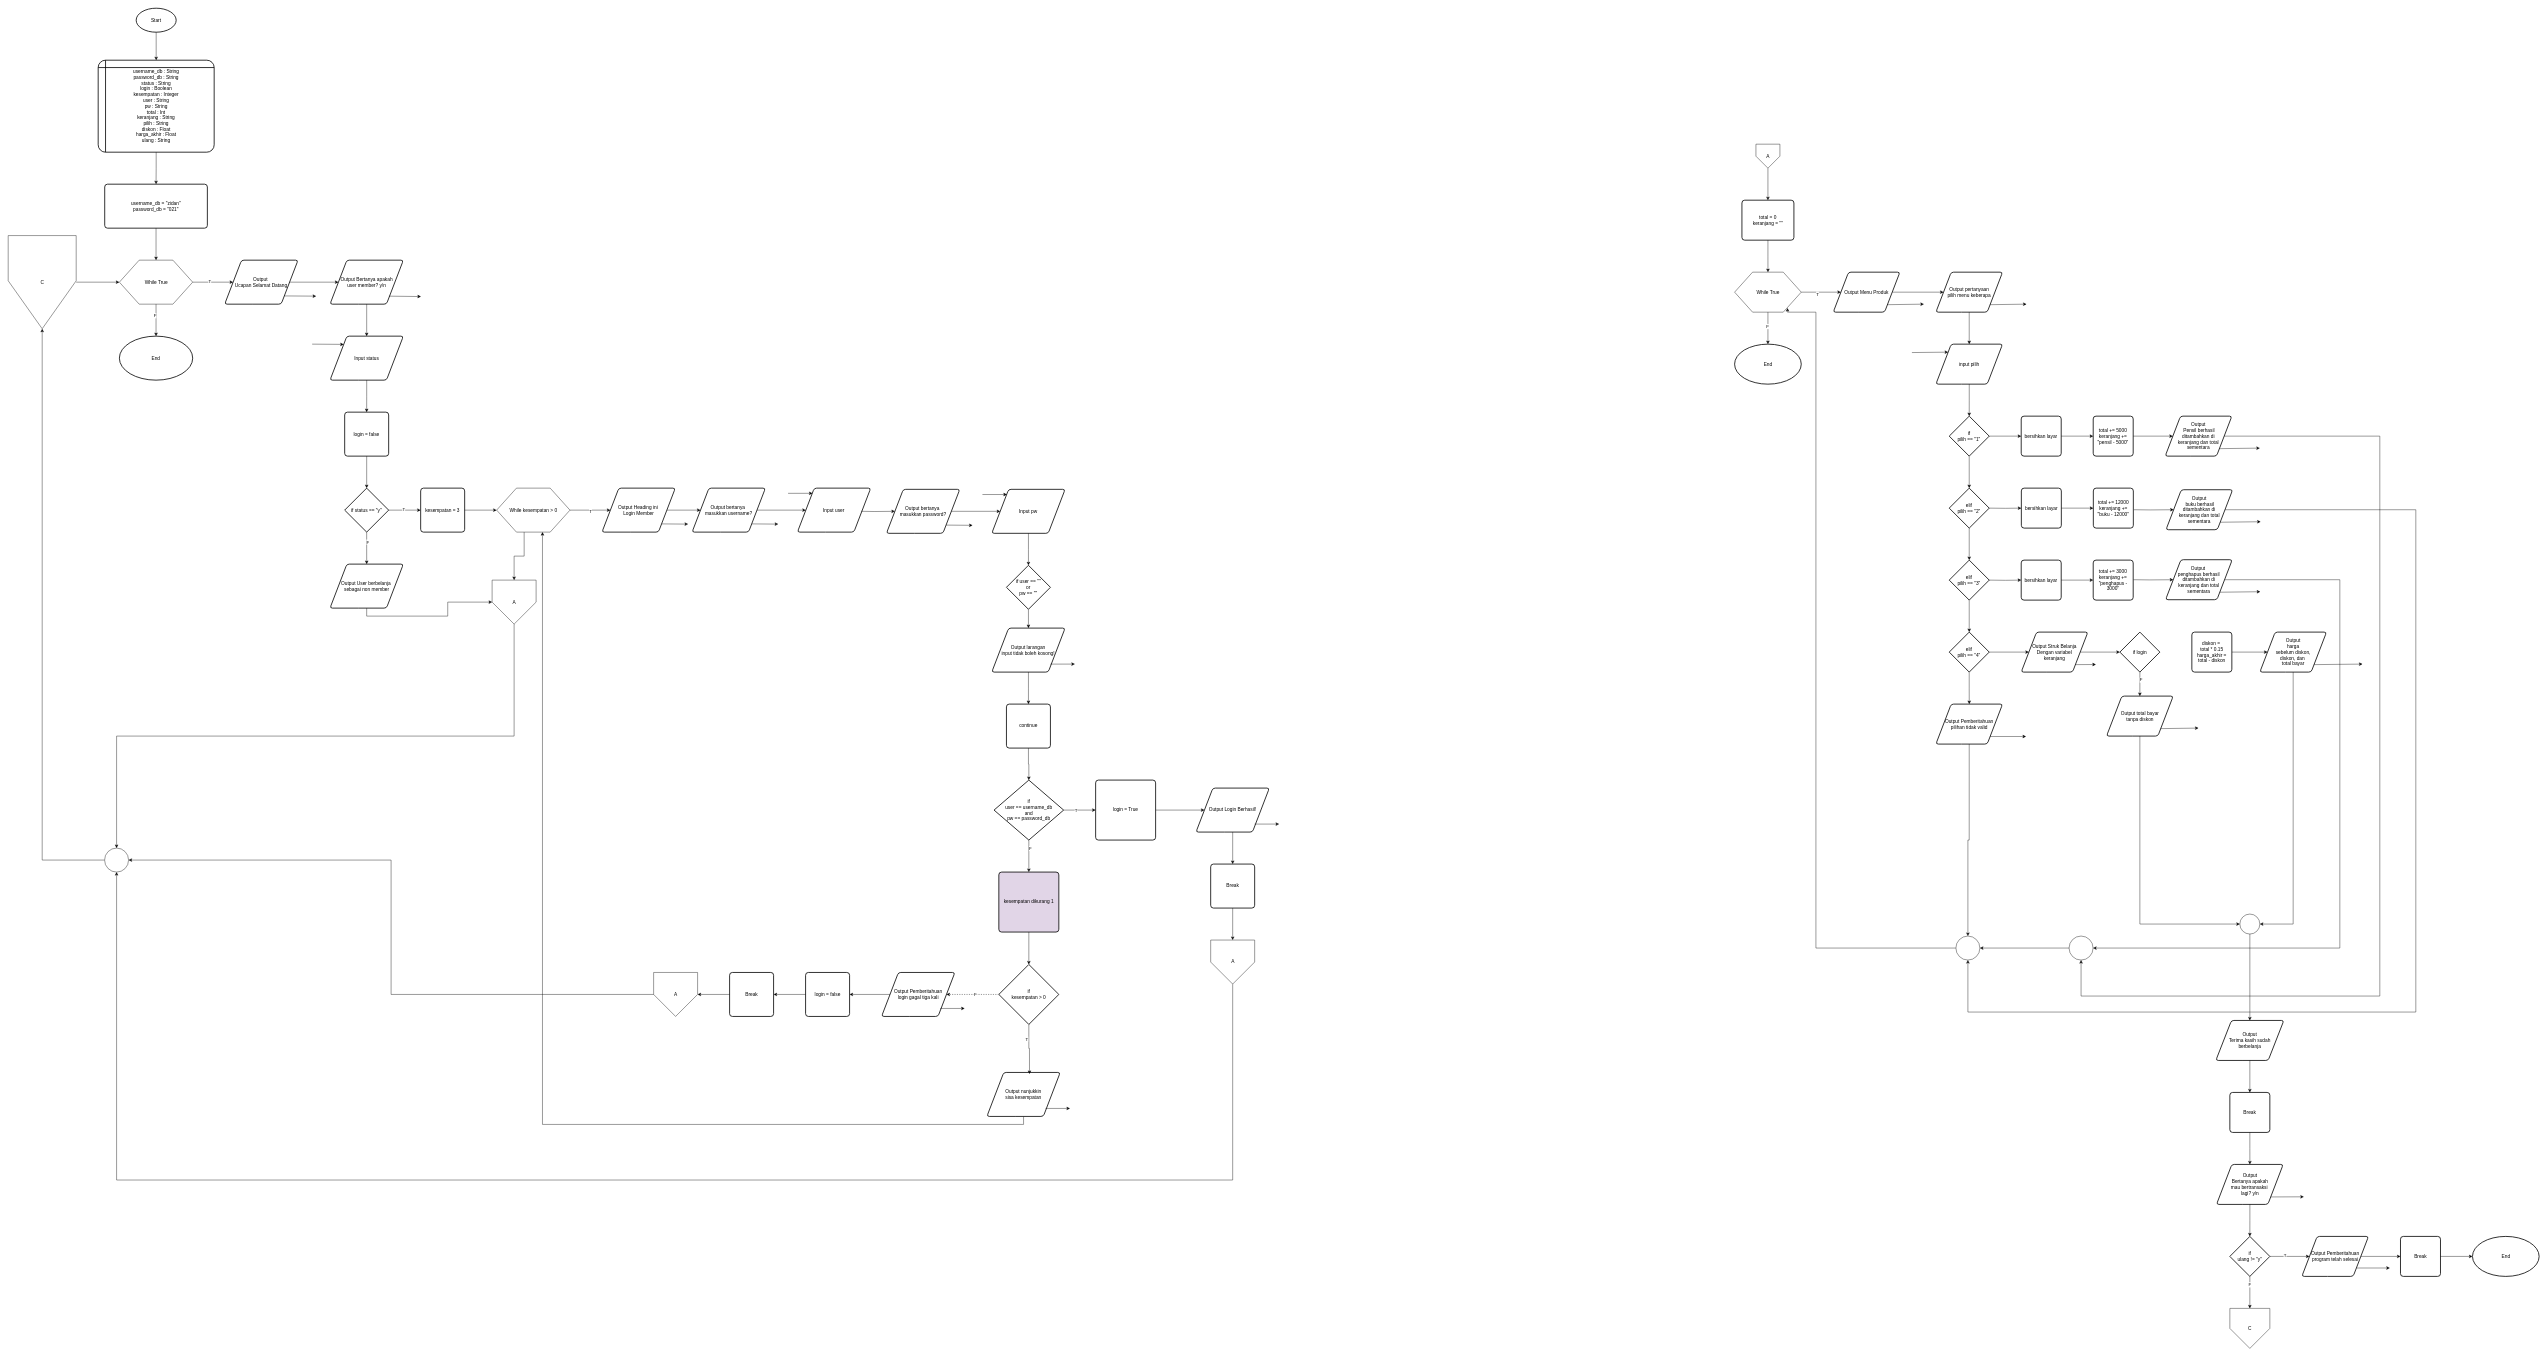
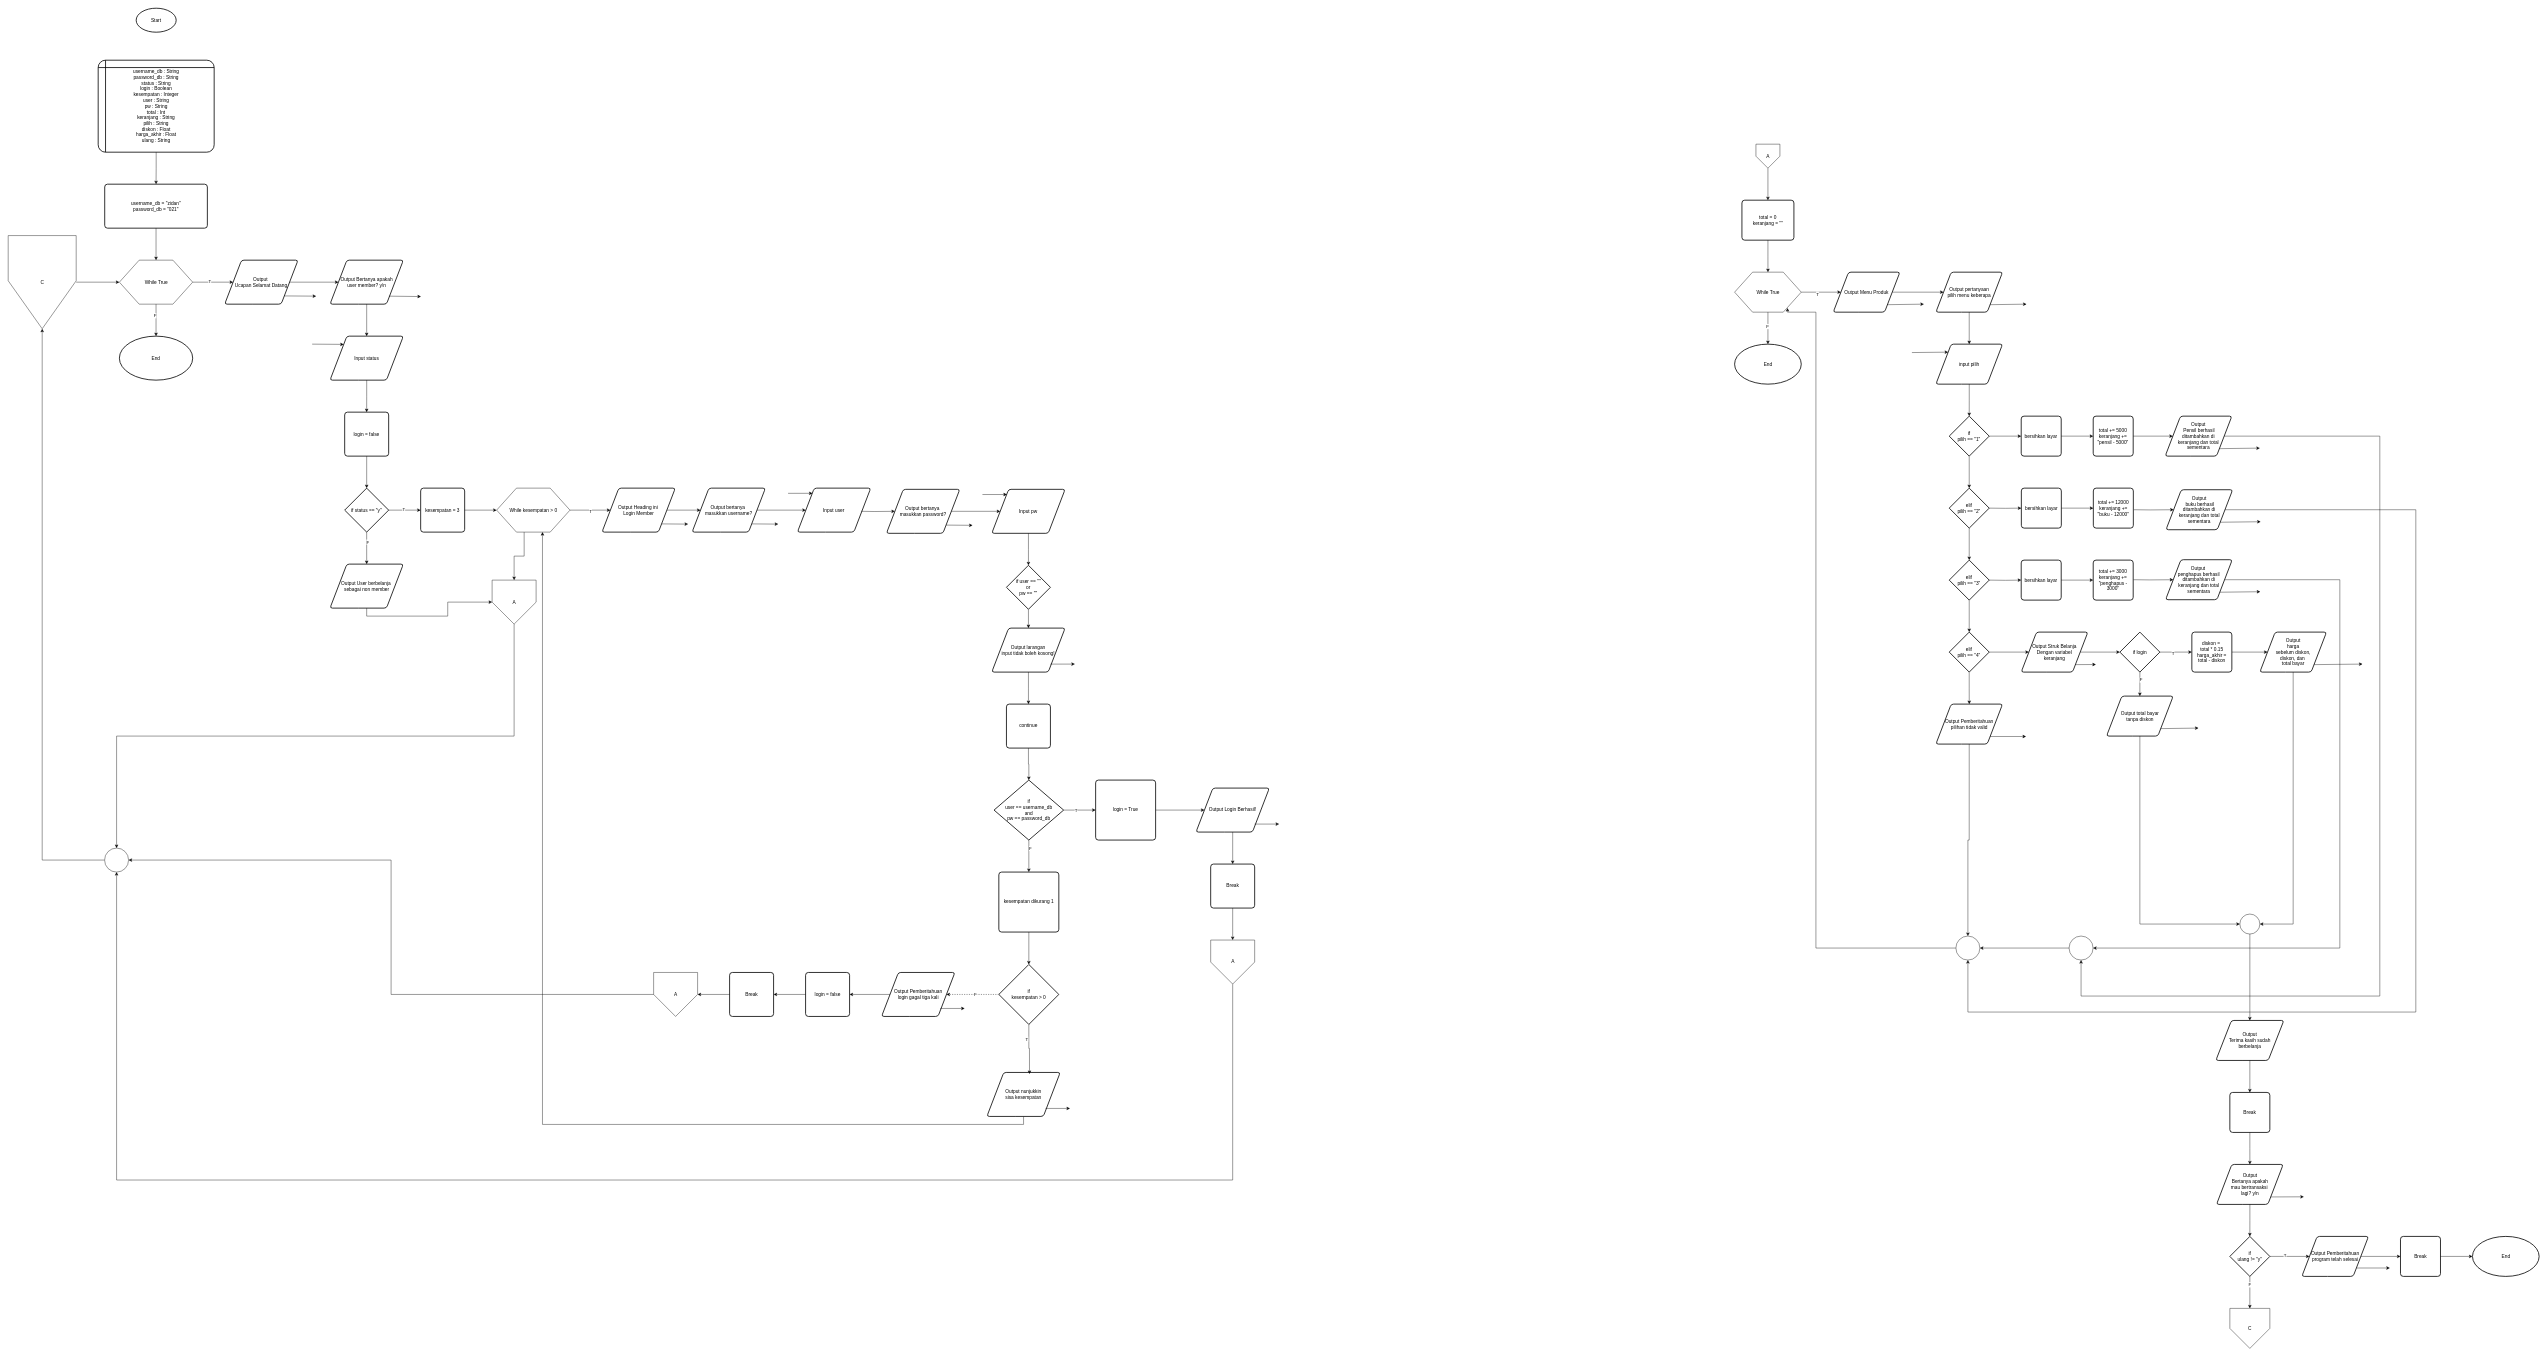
edge "Start" -> "username_db : String password_db : String status : String login : Boolean kesempatan : Integer user : String pw : String total : Int keranjang : String pilih : String diskon : Float harga_akhir : Float ulang : String": removed
edge "if login" -> "diskon = total * 0.15 harga_akhir = total - diskon": added, label "T"
node "kesempatan dikurang 1": fillcolor #e1d5e7 -> #ffffff
